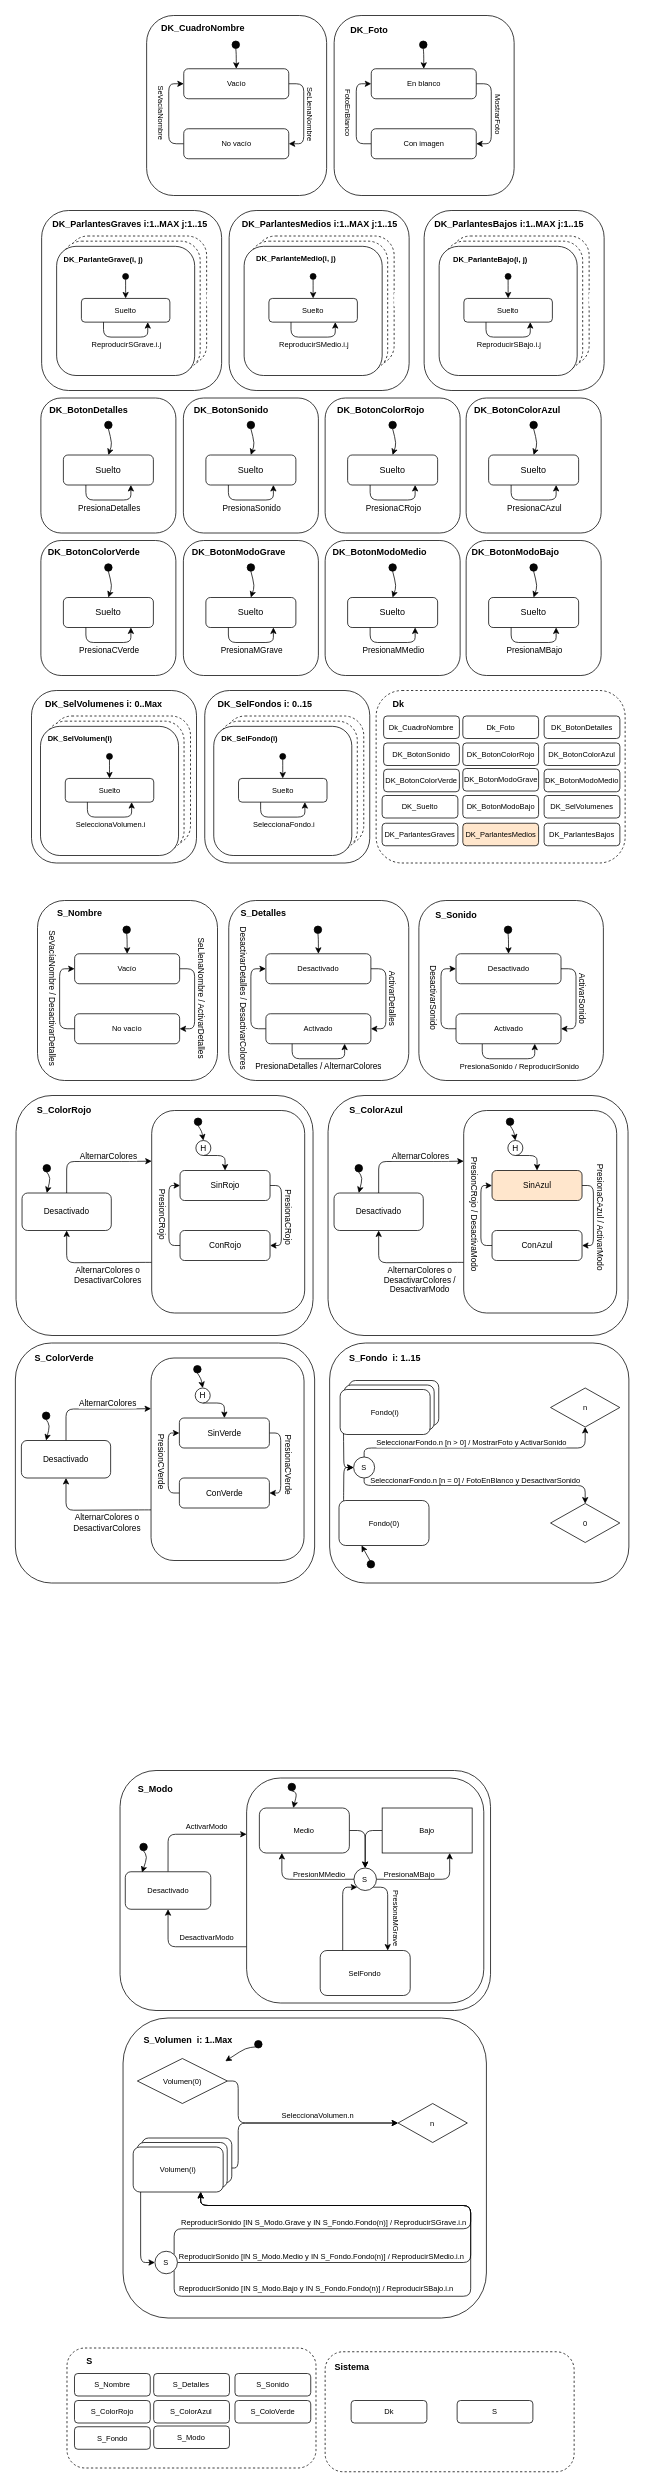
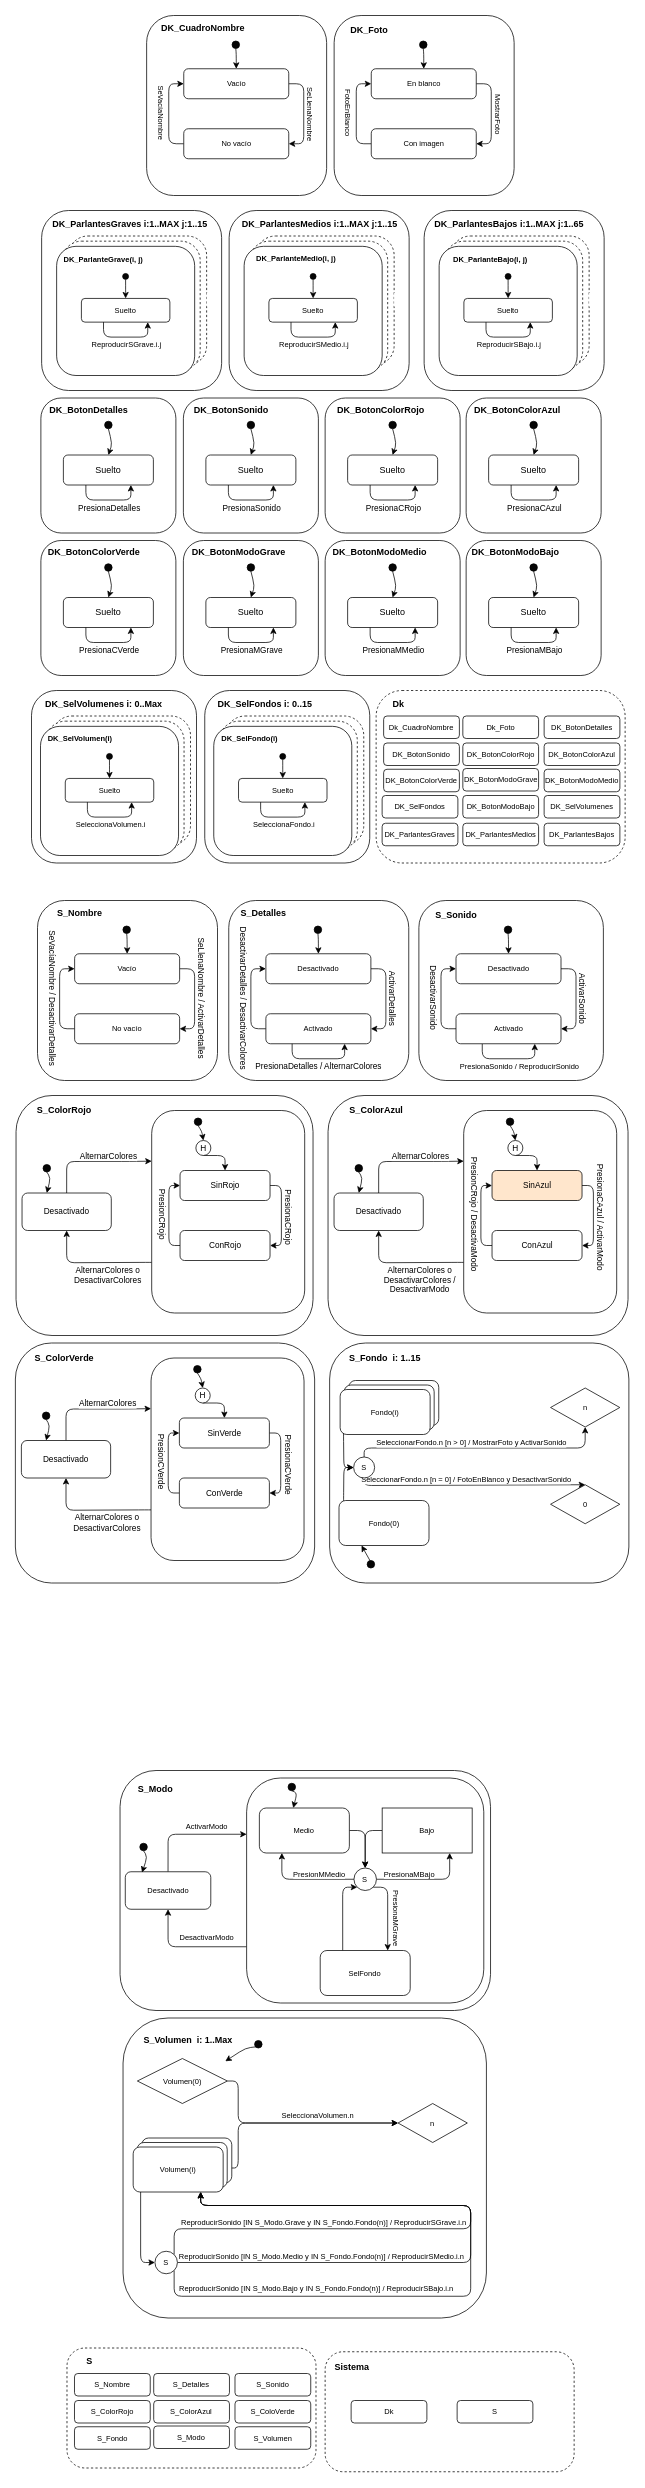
node "DK_ParlantesBajos i:1..MAX j:1..15": label "DK_ParlantesBajos i:1..MAX j:1..15" -> "DK_ParlantesBajos i:1..MAX j:1..65"
node "DK_Suelto": label "DK_Suelto" -> "DK_SelFondos"
node "DK_ParlantesMedios": fillcolor #ffe6cc -> #ffffff
node "0": moved (585, 1523) -> (585, 1504)
node "S_Volumen": added
